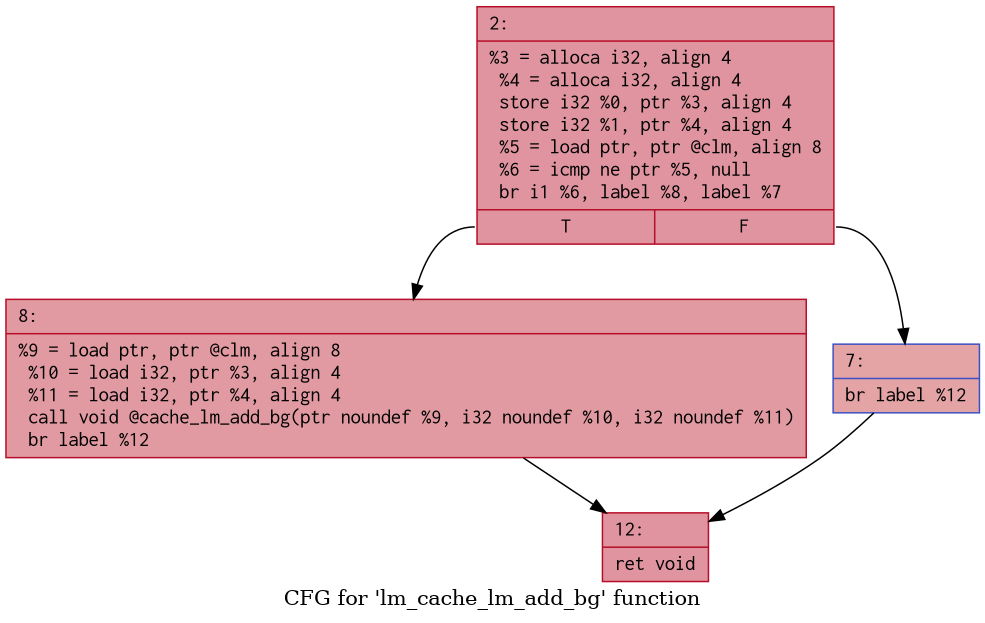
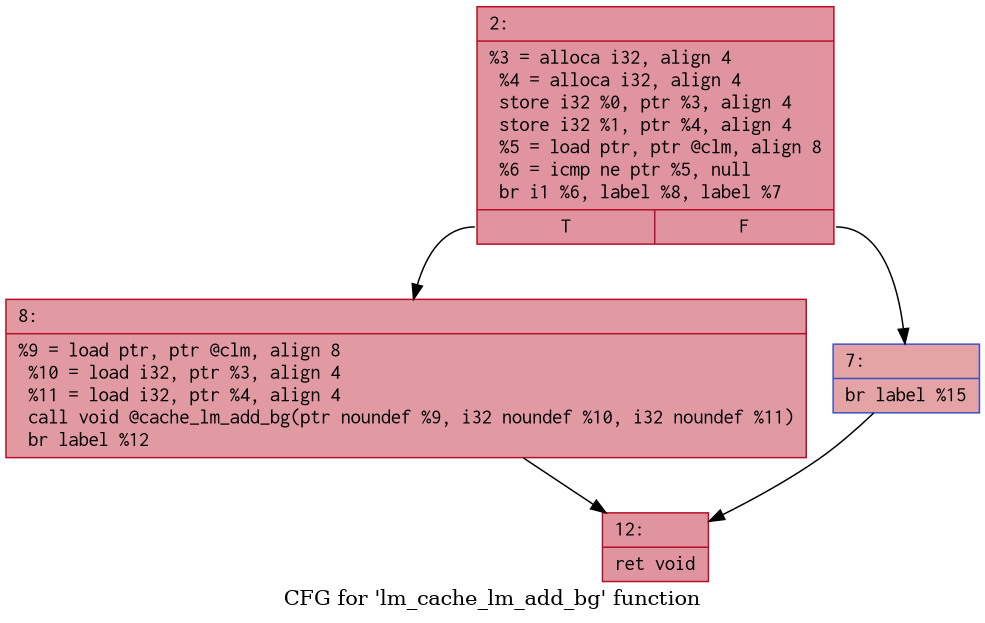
node "7:": text "br label %12" -> "br label %15"
